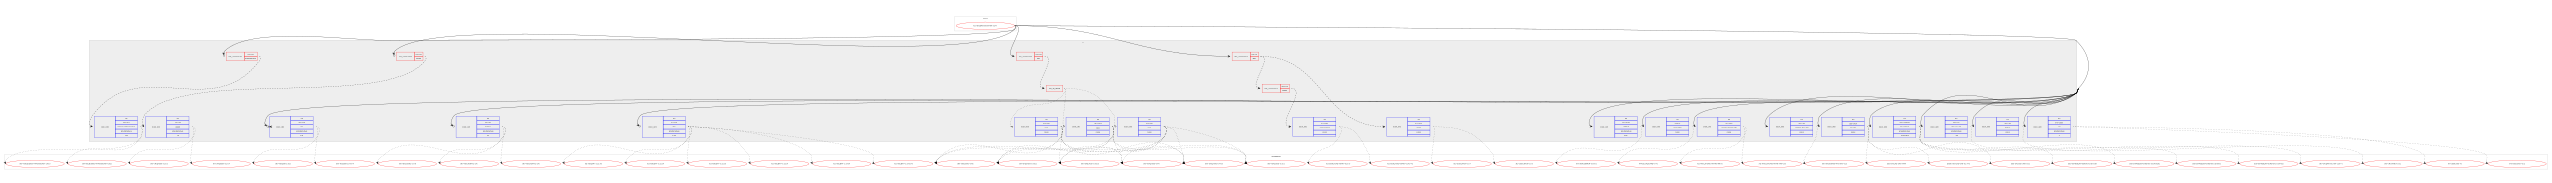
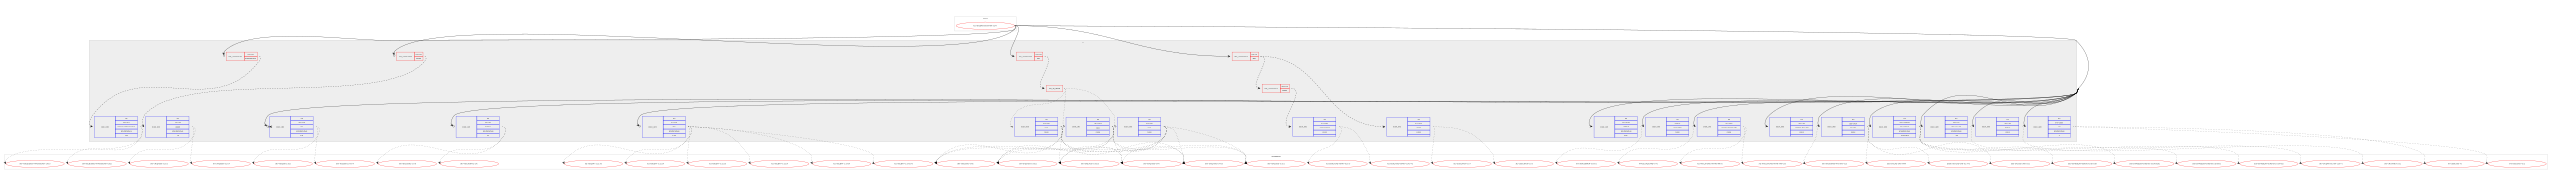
node "dev-libs/libxml2-2.9.6": removed
